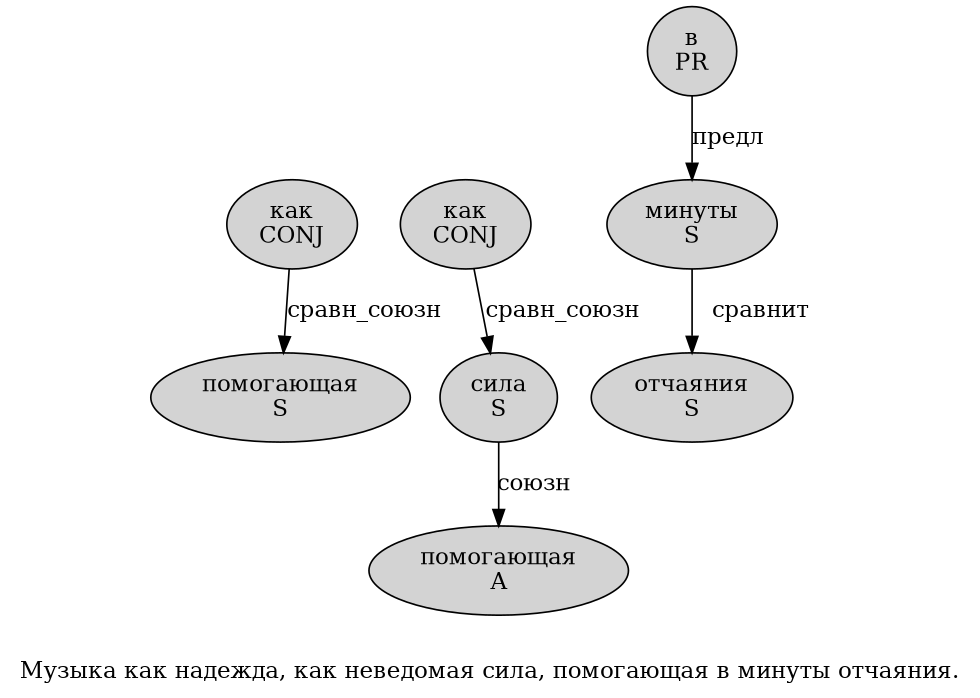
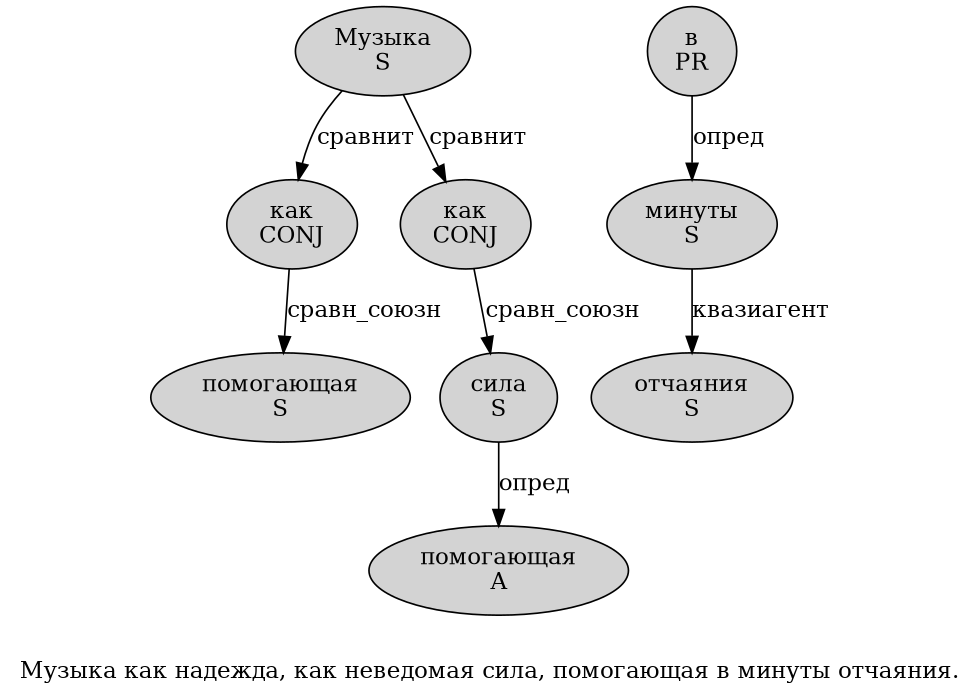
node "Музыка S": added
edge "в PR" -> "минуты S": label "предл" -> "опред"
edge "минуты S" -> "отчаяния S": label "сравнит" -> "квазиагент"
edge "сила S" -> "помогающая A": label "союзн" -> "опред"
